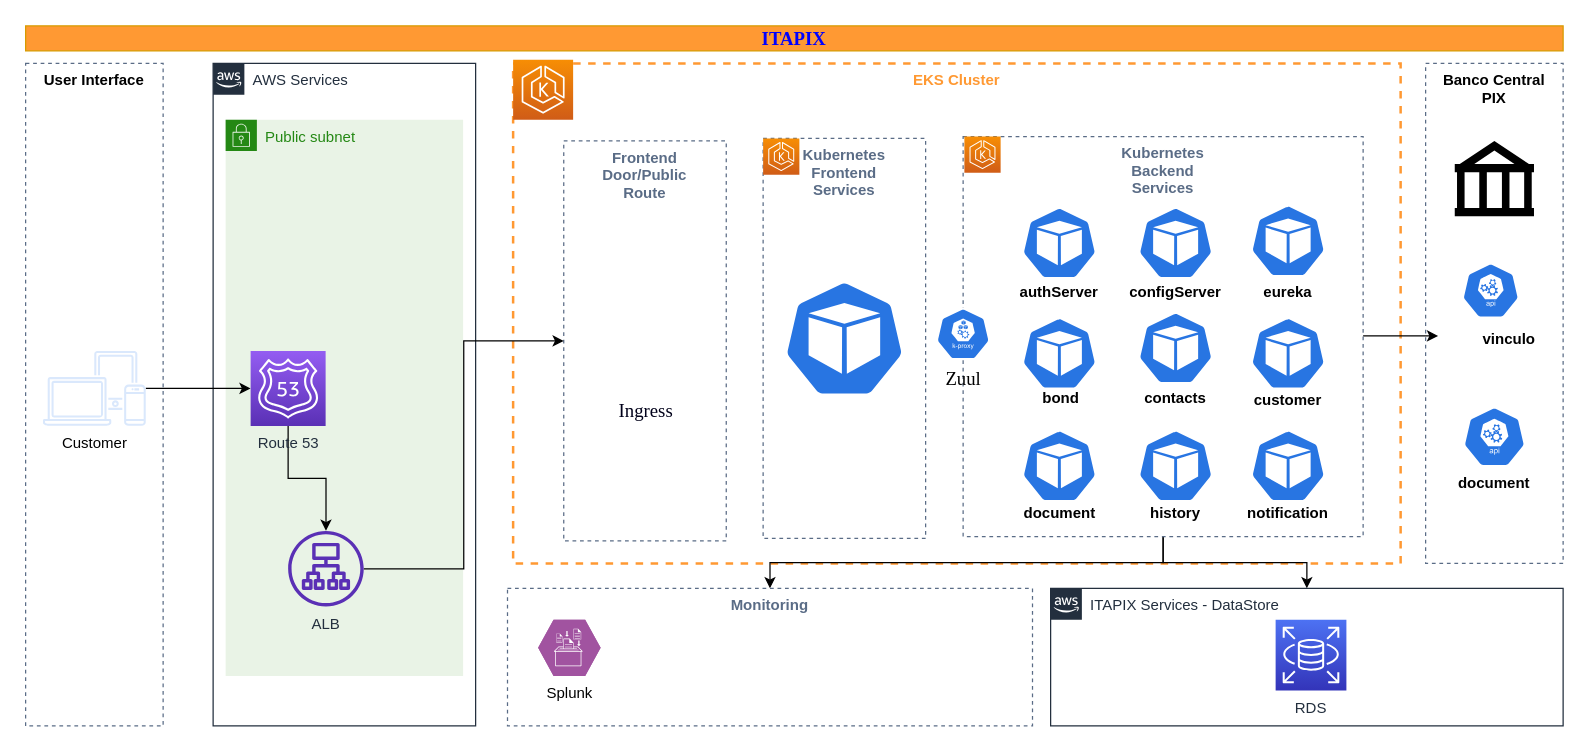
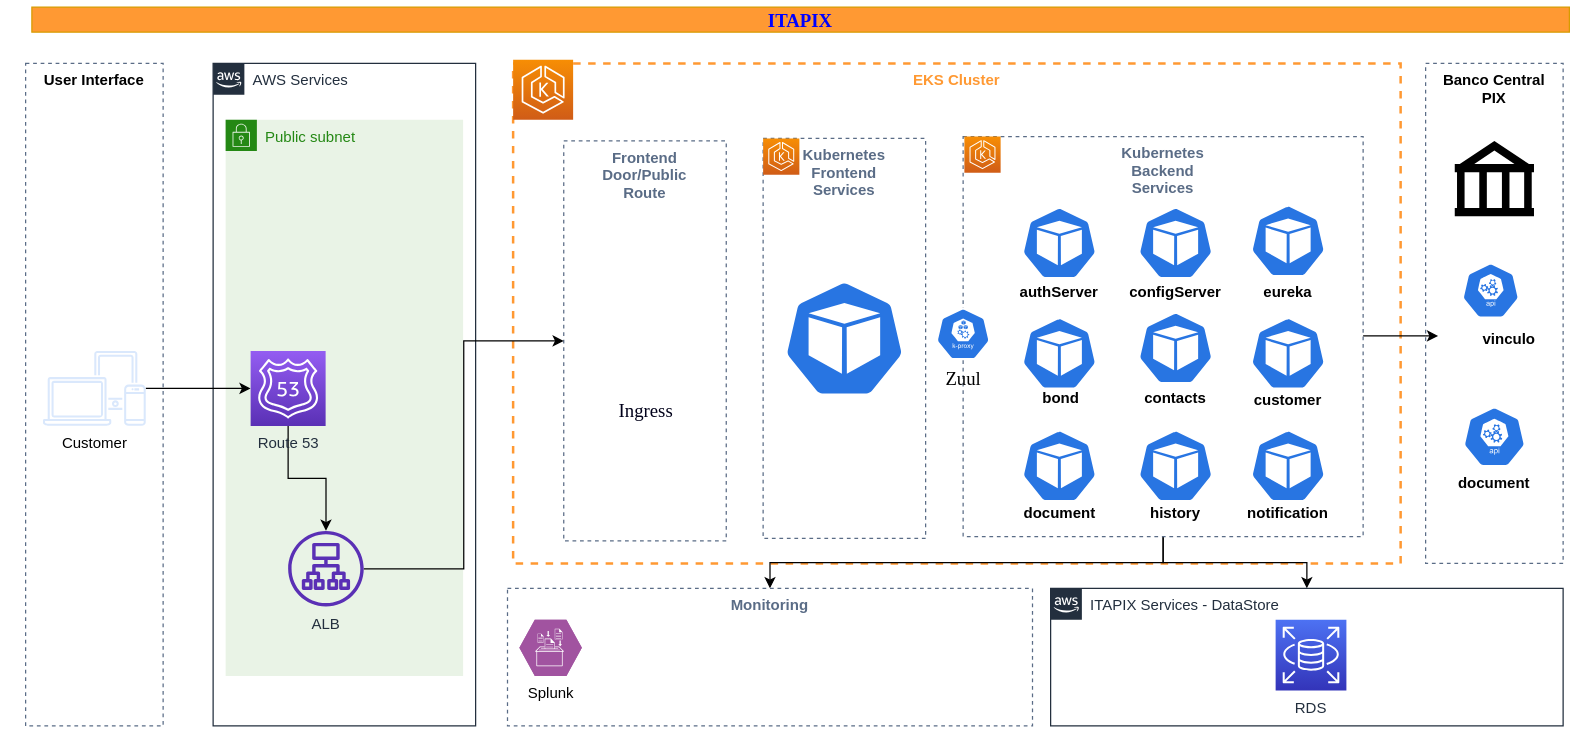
node "ITAPIX": moved (794, 38) -> (801, 19)
node "Splunk": moved (569, 648) -> (551, 648)
